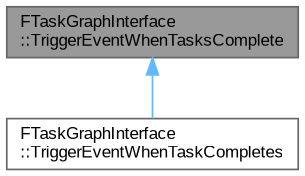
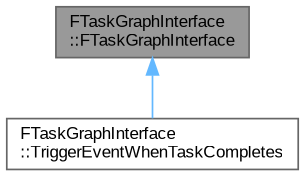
node "FTaskGraphInterface ::TriggerEventWhenTasksComplete": label "FTaskGraphInterface ::TriggerEventWhenTasksComplete" -> "FTaskGraphInterface ::FTaskGraphInterface"
